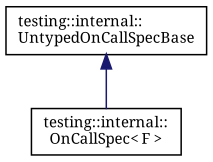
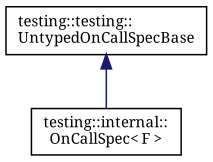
node "testing::internal:: UntypedOnCallSpecBase": label "testing::internal:: UntypedOnCallSpecBase" -> "testing::testing:: UntypedOnCallSpecBase"
